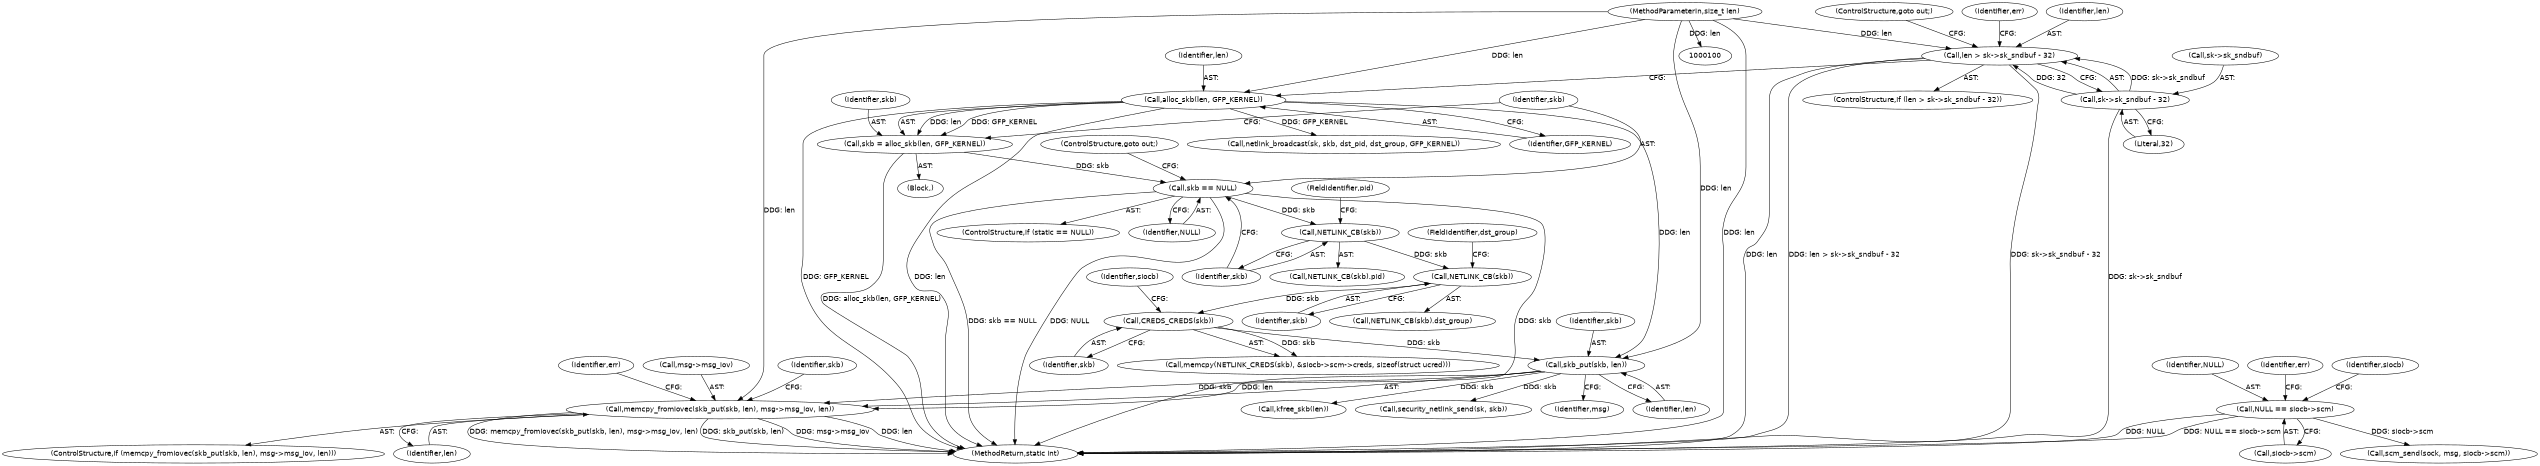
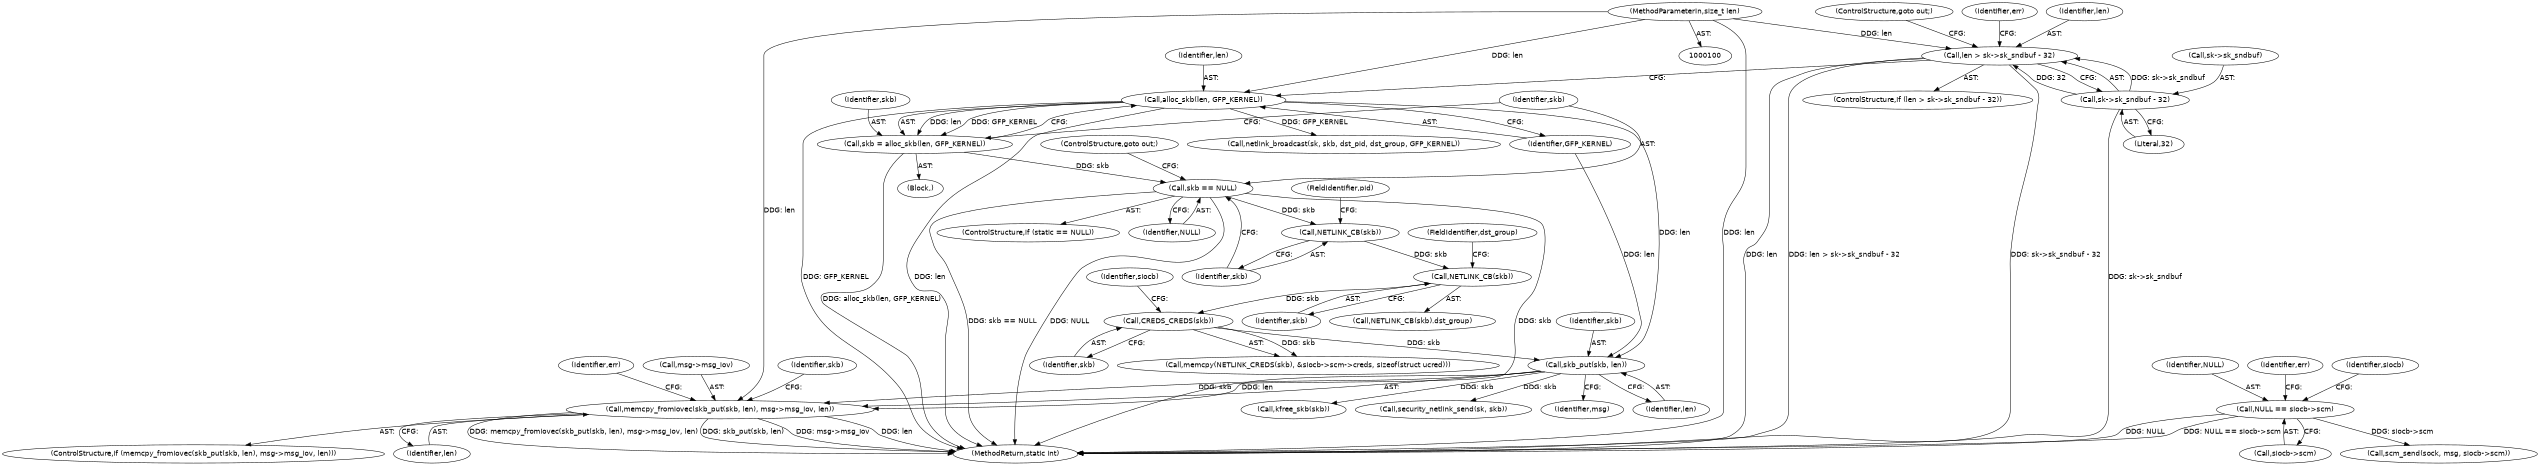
edge "(MethodParameterIn,size_t len)" -> "1000100": label "DDG: len" -> "AST: "
edge "(Call,skb = alloc_skb(len, GFP_KERNEL))" -> "(Call,alloc_skb(len, GFP_KERNEL))": added, label "CFG:"
edge "(MethodParameterIn,size_t len)" -> "(Call,skb_put(skb, len))": now "(Identifier,GFP_KERNEL)" -> "(Call,skb_put(skb, len))"
node "(Call,NETLINK_CB(skb).pid)": removed
node "(Call,kfree_skb(len))": label "(Call,kfree_skb(len))" -> "(Call,kfree_skb(skb))"
